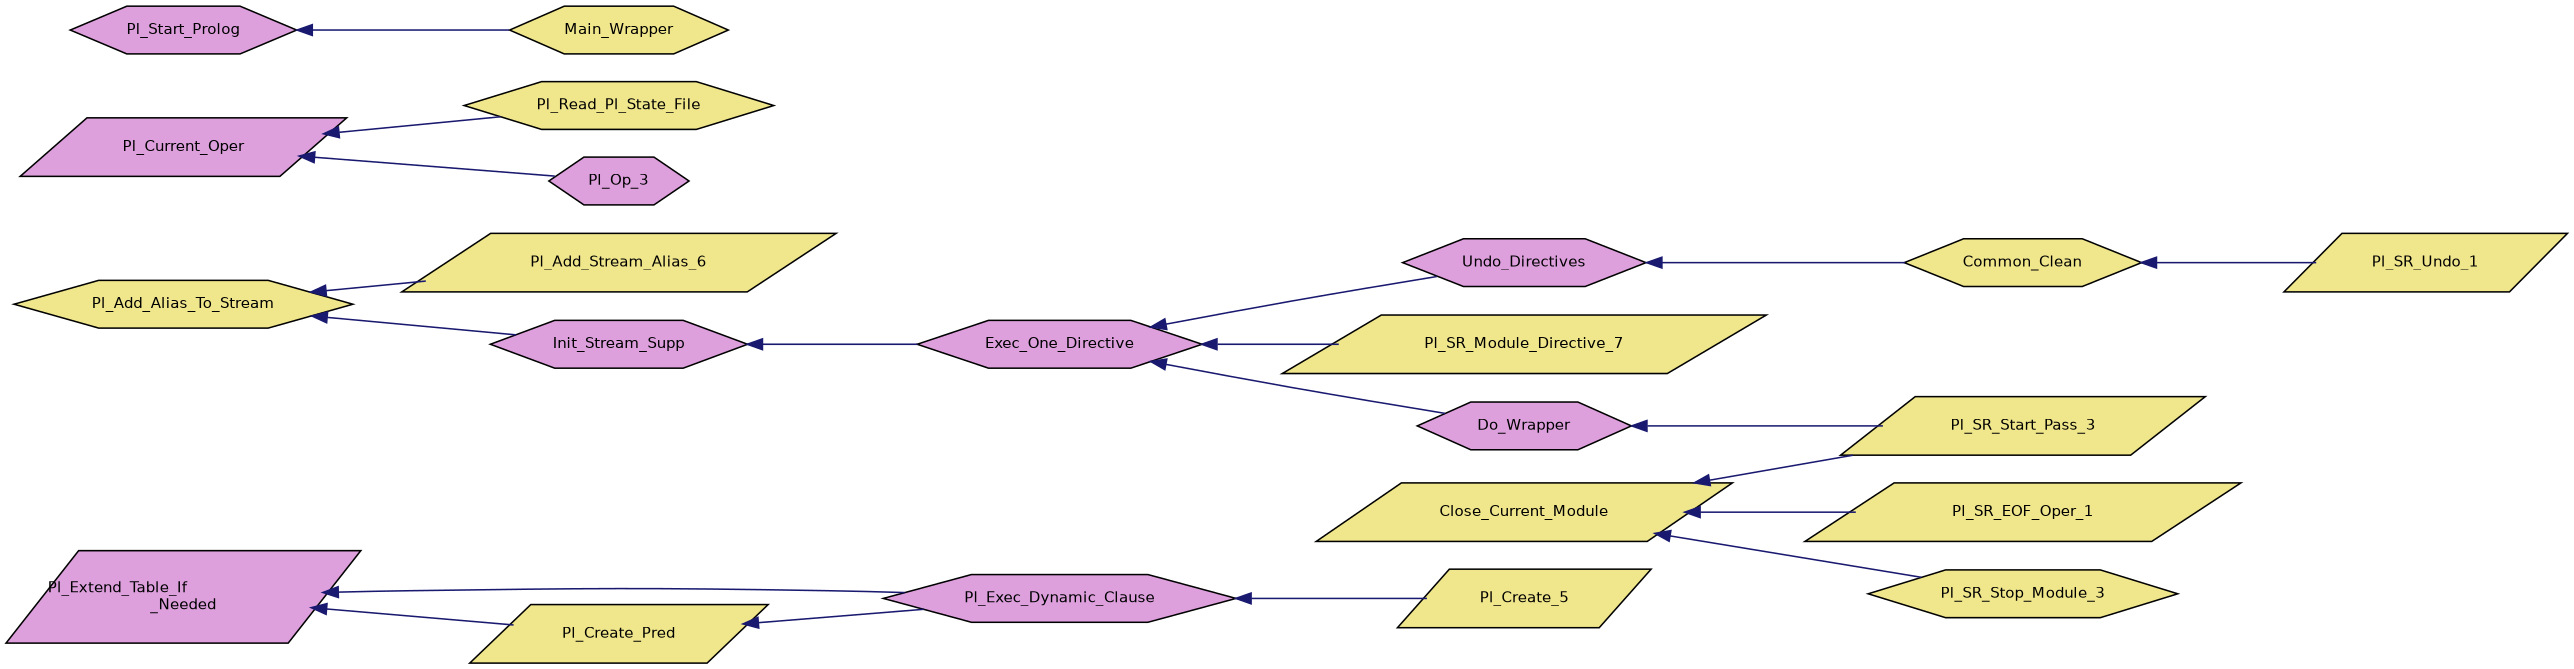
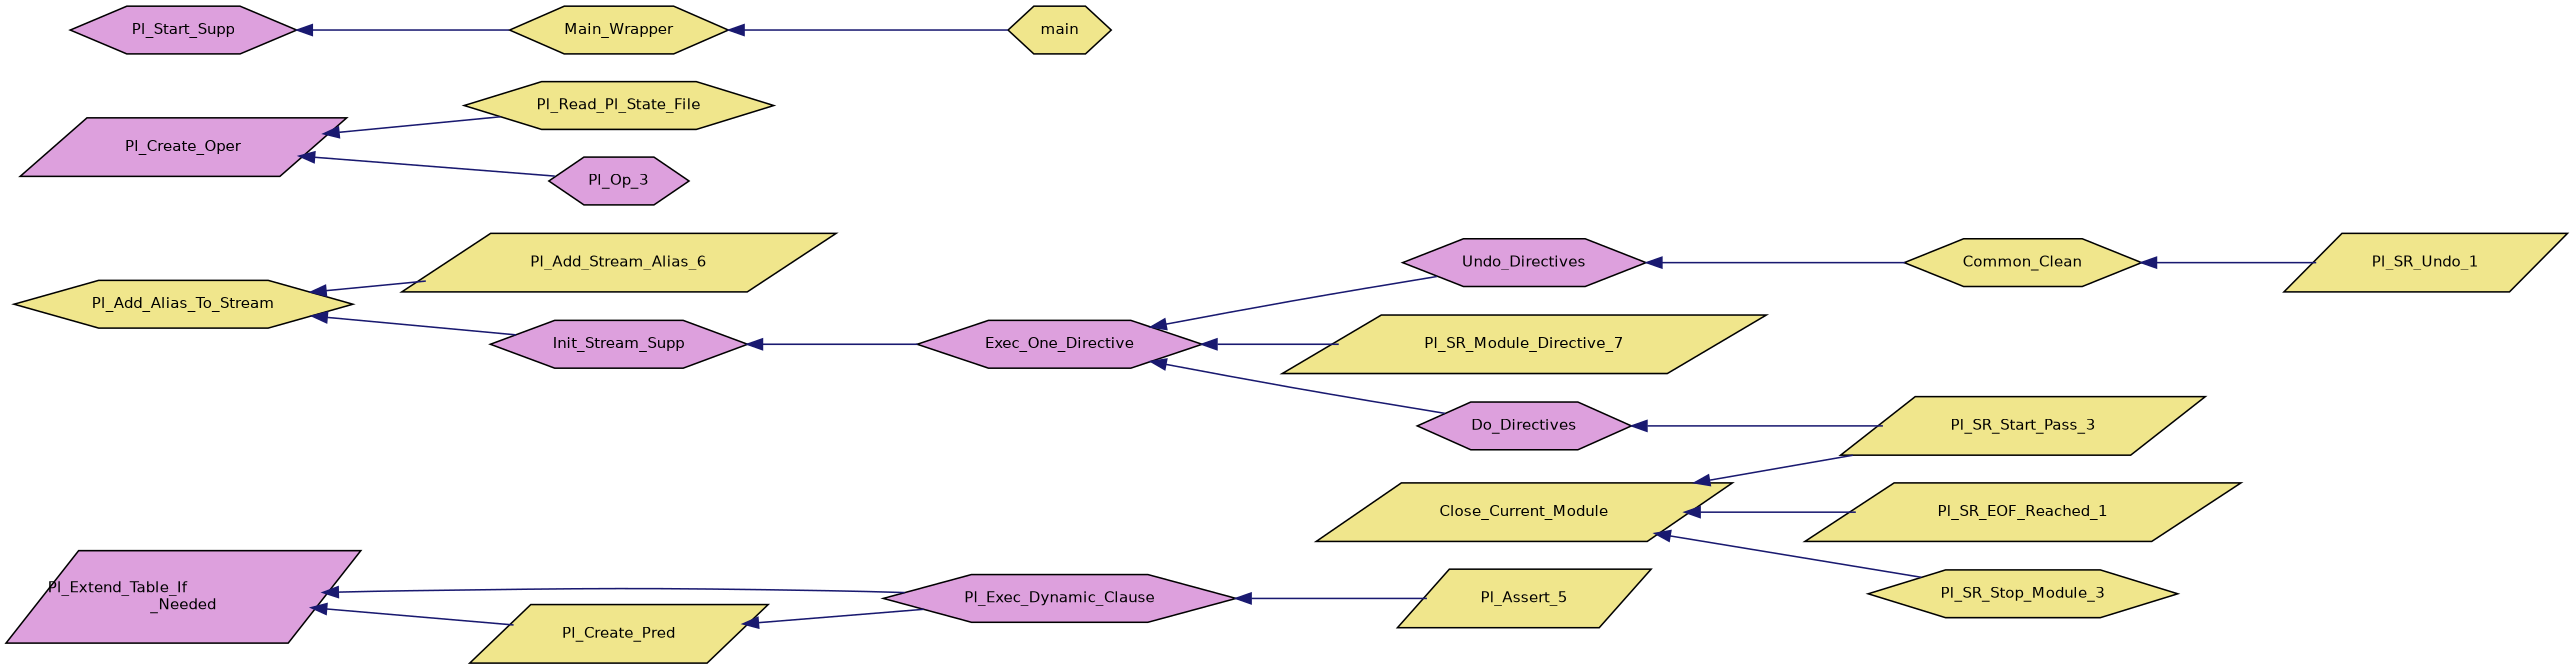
node "Pl_Start_Prolog": label "Pl_Start_Prolog" -> "Pl_Start_Supp"
node "main": added
node "Pl_Current_Oper": label "Pl_Current_Oper" -> "Pl_Create_Oper"
node "Do_Wrapper": label "Do_Wrapper" -> "Do_Directives"
node "Pl_SR_EOF_Oper_1": label "Pl_SR_EOF_Oper_1" -> "Pl_SR_EOF_Reached_1"
node "Pl_Create_5": label "Pl_Create_5" -> "Pl_Assert_5"
